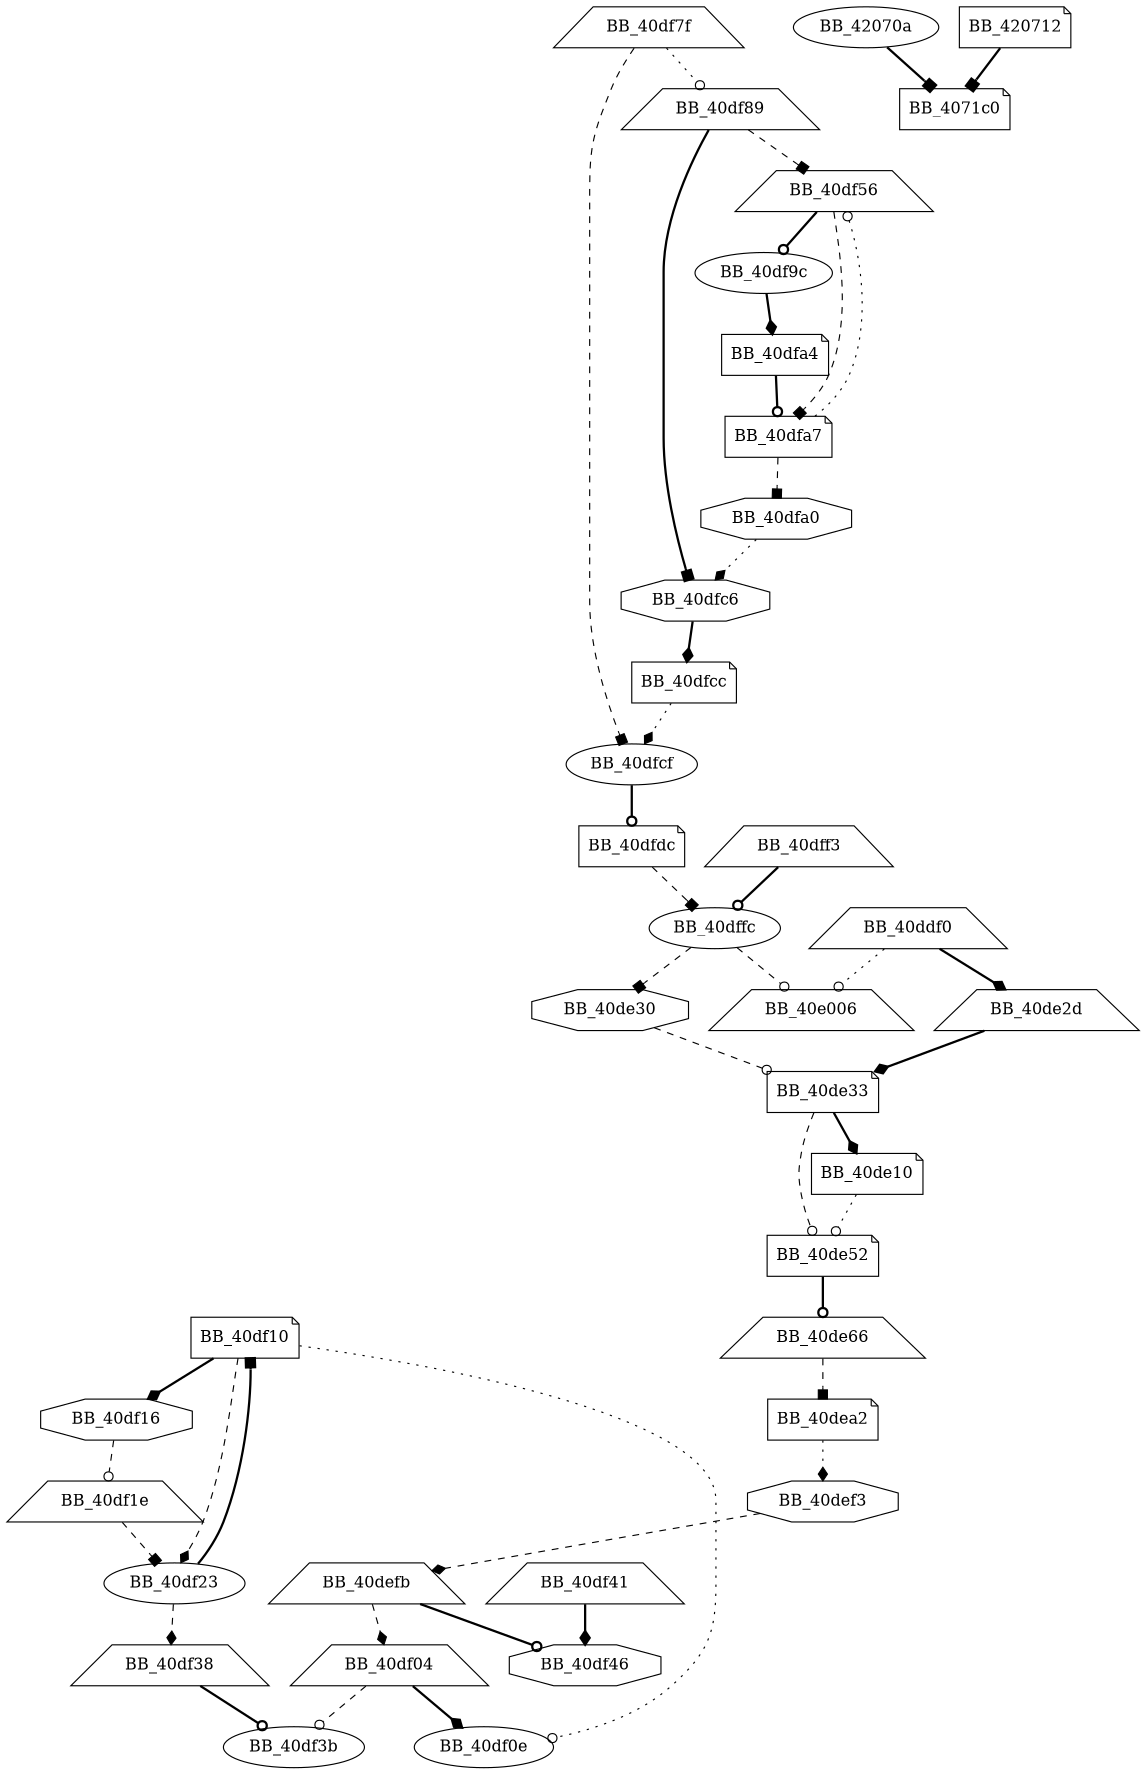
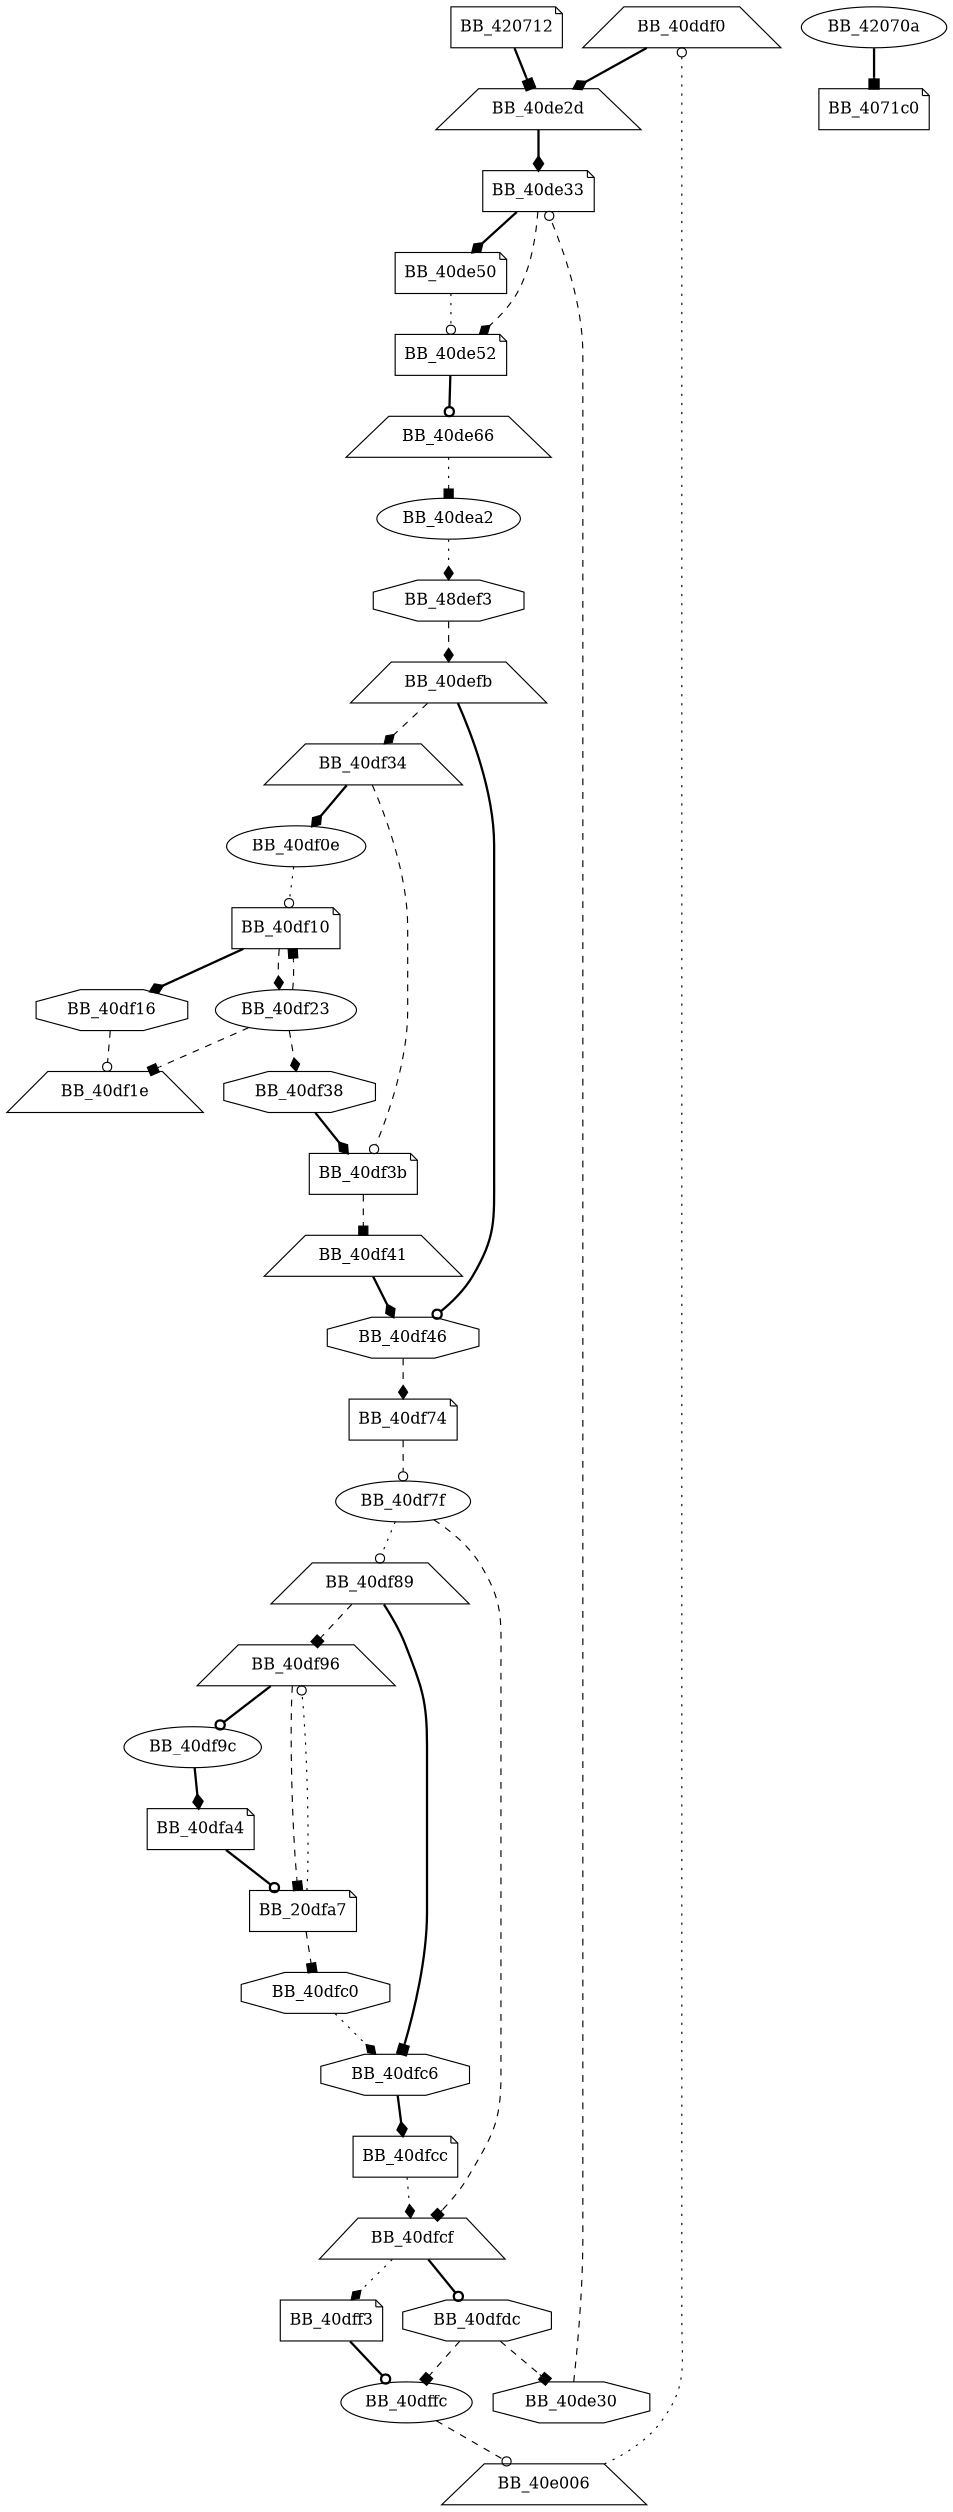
node "BB_40df7f": shape trapezium -> ellipse
edge "BB_420712" -> "BB_4071c0": now "BB_420712" -> "BB_40de2d"
node "BB_40df56": label "BB_40df56" -> "BB_40df96"
node "BB_40dfa7": label "BB_40dfa7" -> "BB_20dfa7"
node "BB_40dfa0": label "BB_40dfa0" -> "BB_40dfc0"
node "BB_40dfcf": shape ellipse -> trapezium
node "BB_40dfdc": shape note -> octagon
node "BB_40dff3": shape trapezium -> note
edge "BB_40dffc" -> "BB_40de30": now "BB_40dfdc" -> "BB_40de30"
edge "BB_40ddf0" -> "BB_40e006": reversed
edge "BB_40de33" -> "BB_40de52": arrowhead odot -> diamond
node "BB_40de10": label "BB_40de10" -> "BB_40de50"
edge "BB_40df3b" -> "BB_40df41": added
edge "BB_40de66" -> "BB_40dea2": style dashed -> dotted
node "BB_40df74": added
node "BB_40dea2": shape note -> ellipse
edge "BB_40df10" -> "BB_40df0e": reversed
edge "BB_40df23" -> "BB_40df10": style bold -> dashed
node "BB_40def3": label "BB_40def3" -> "BB_48def3"
edge "BB_40df1e" -> "BB_40df23": reversed
node "BB_40df38": shape trapezium -> octagon
node "BB_40df04": label "BB_40df04" -> "BB_40df34"
edge "BB_40df38" -> "BB_40df3b": arrowhead odot -> diamond
node "BB_40df3b": shape ellipse -> note
edge "BB_40dfcf" -> "BB_40dff3": added
